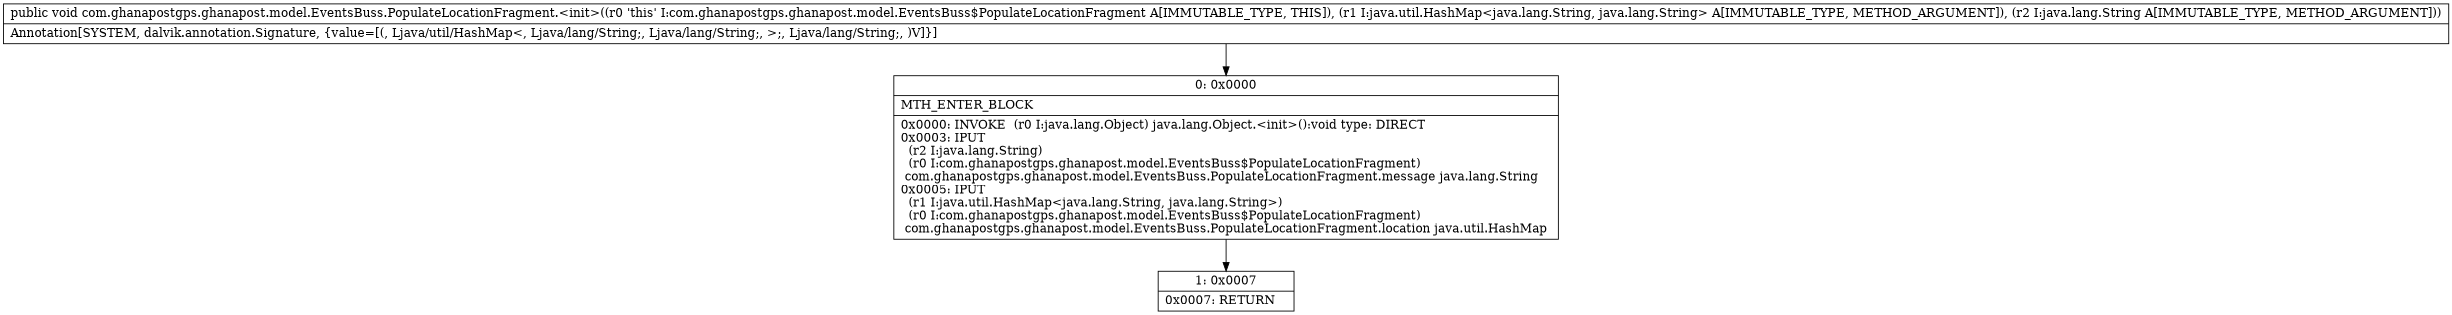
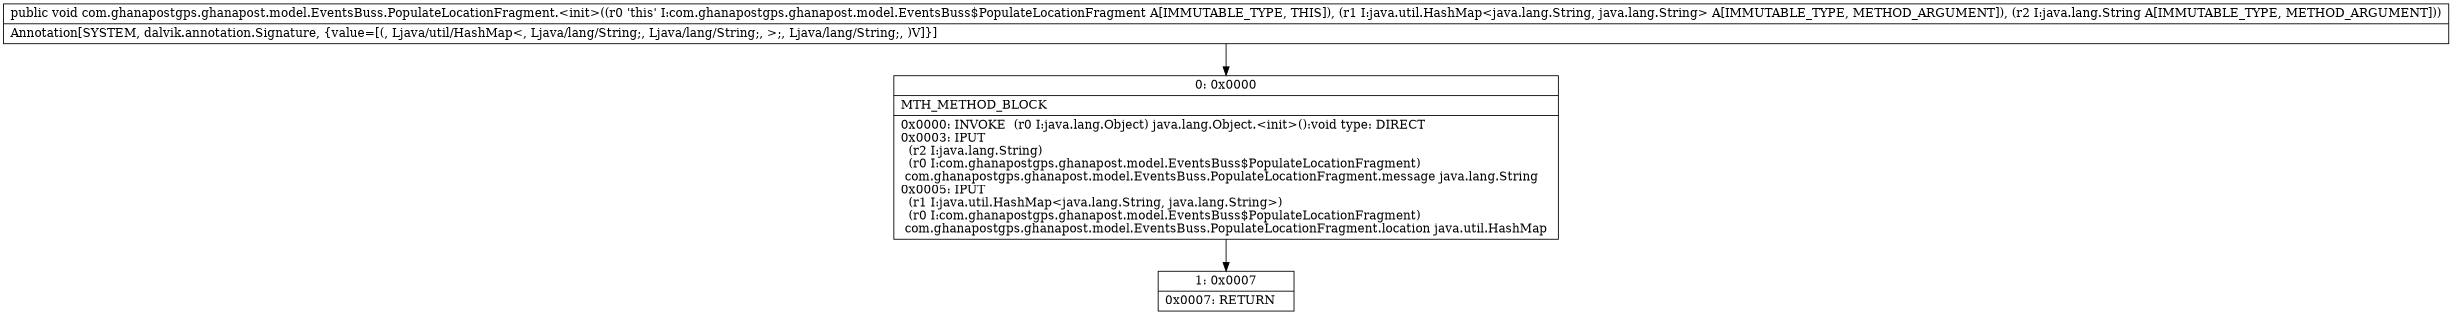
node "0: 0x0000": text "MTH_ENTER_BLOCK" -> "MTH_METHOD_BLOCK"
